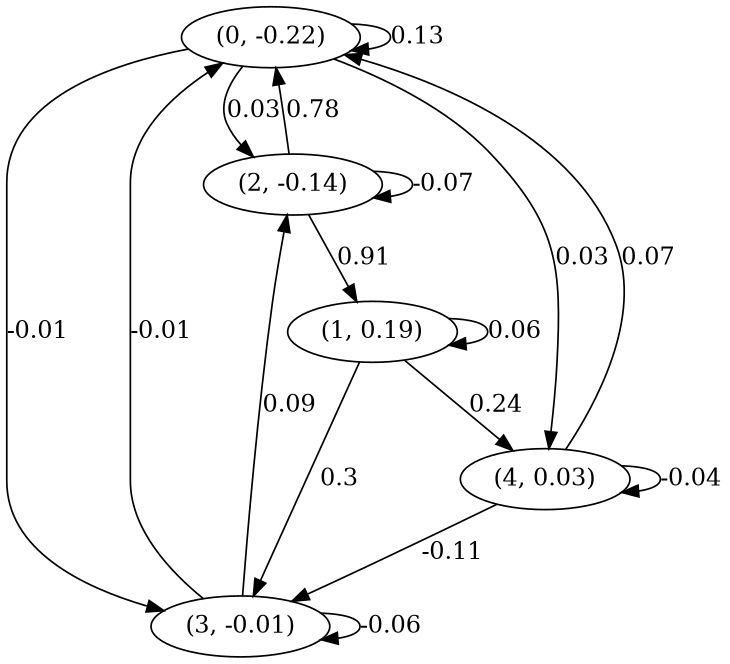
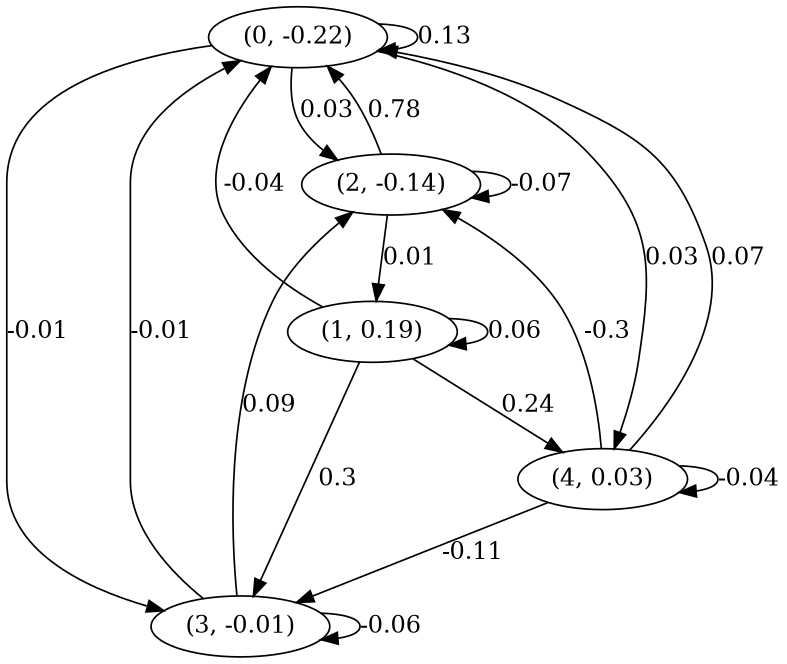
edge "(1, 0.19)" -> "(0, -0.22)": added, label "-0.04"
edge "(2, -0.14)" -> "(1, 0.19)": label "0.91" -> "0.01"
edge "(4, 0.03)" -> "(2, -0.14)": added, label "-0.3"
